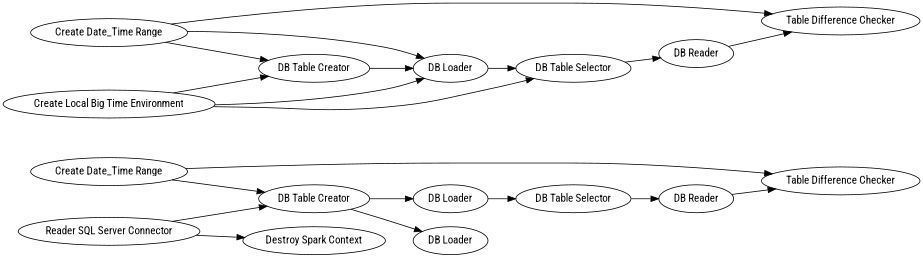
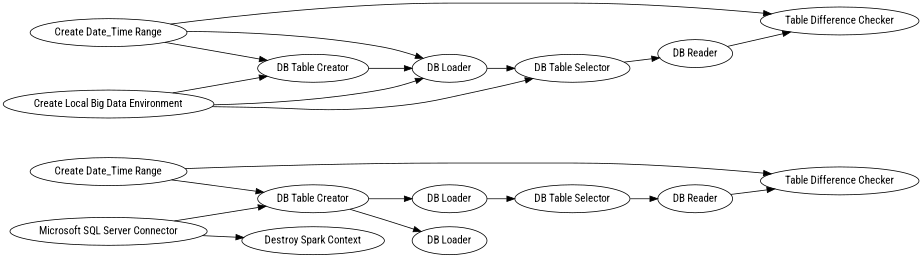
node "Create Local Big Time Environment": label "Create Local Big Time Environment" -> "Create Local Big Data Environment"
node "Reader SQL Server Connector": label "Reader SQL Server Connector" -> "Microsoft SQL Server Connector"
